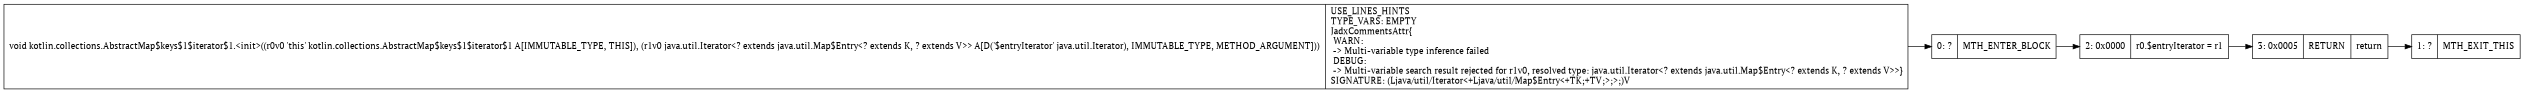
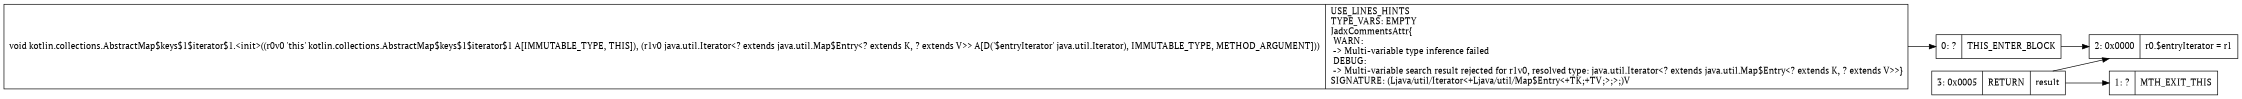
node "0: ?": text "MTH_ENTER_BLOCK" -> "THIS_ENTER_BLOCK"
node "3: 0x0005": text "return" -> "result"
edge "2: 0x0000" -> "3: 0x0005": reversed
